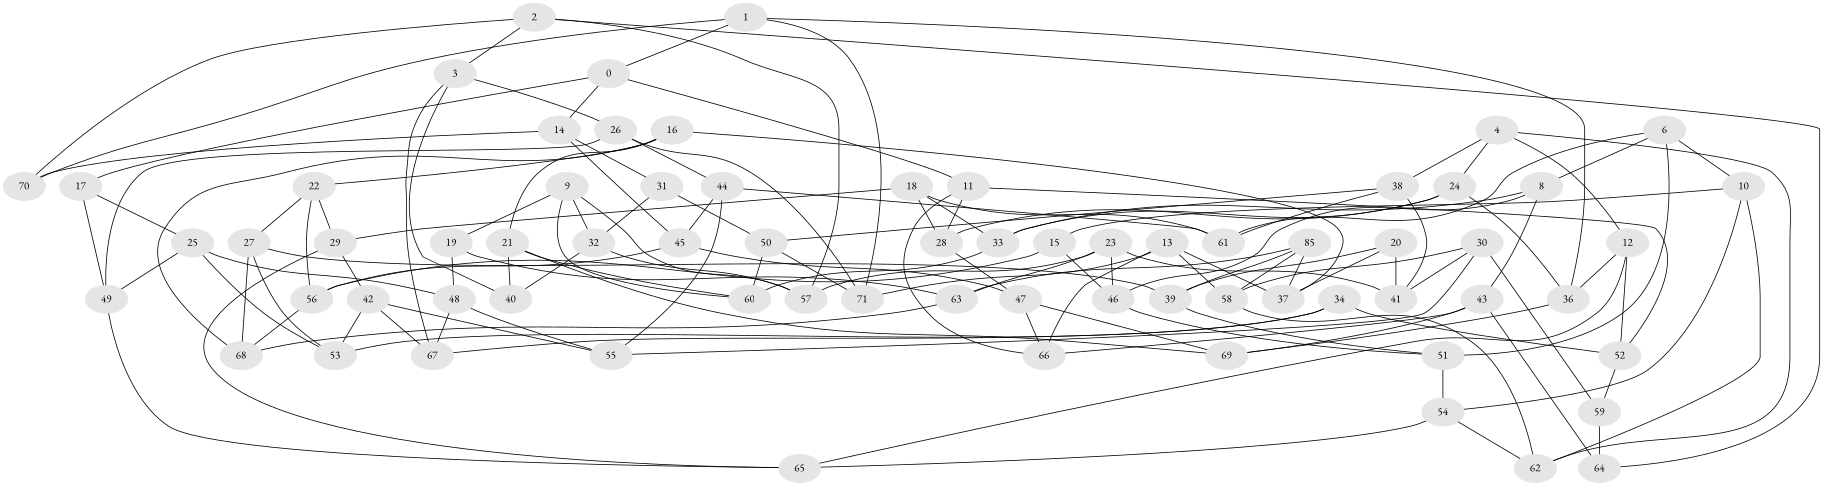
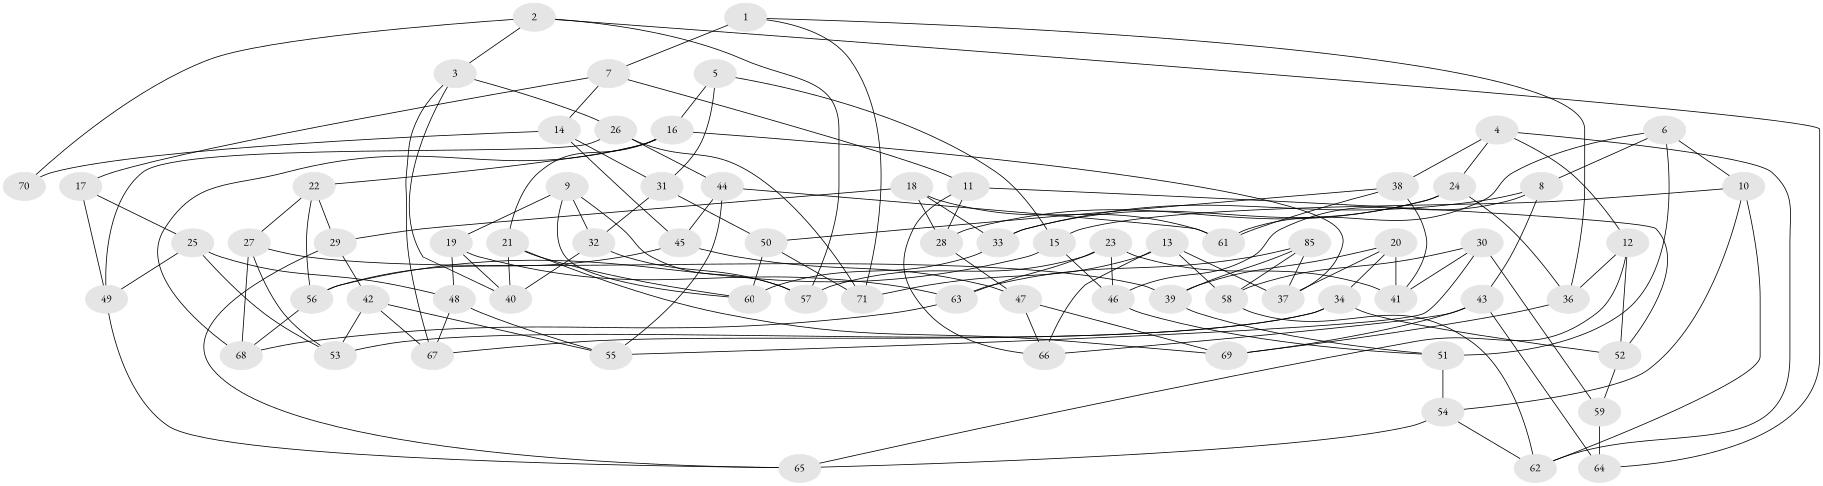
edge "1" -- "70": removed
node "0": label "0" -> "7"
node "5": added
edge "19" -- "40": added
edge "20" -- "34": added
